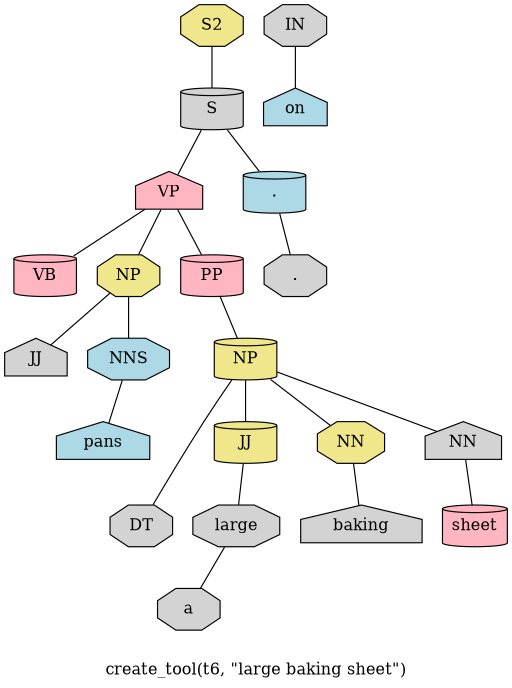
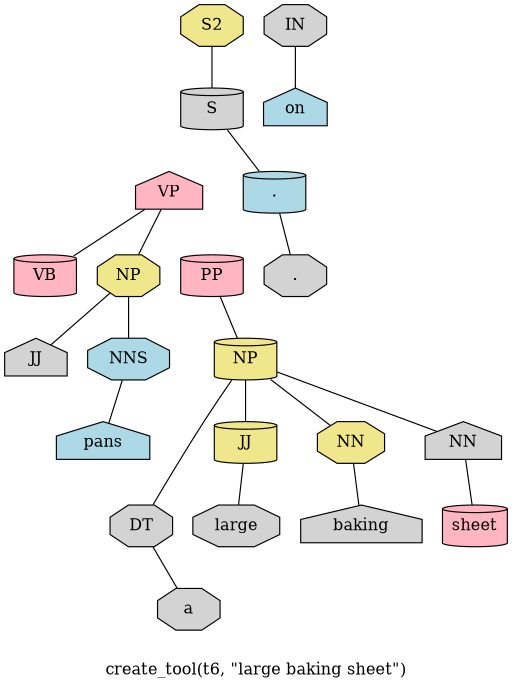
edge "S" -- "VP": removed
edge "VP" -- "PP": removed
edge "large" -- "a": now "DT" -- "a"
